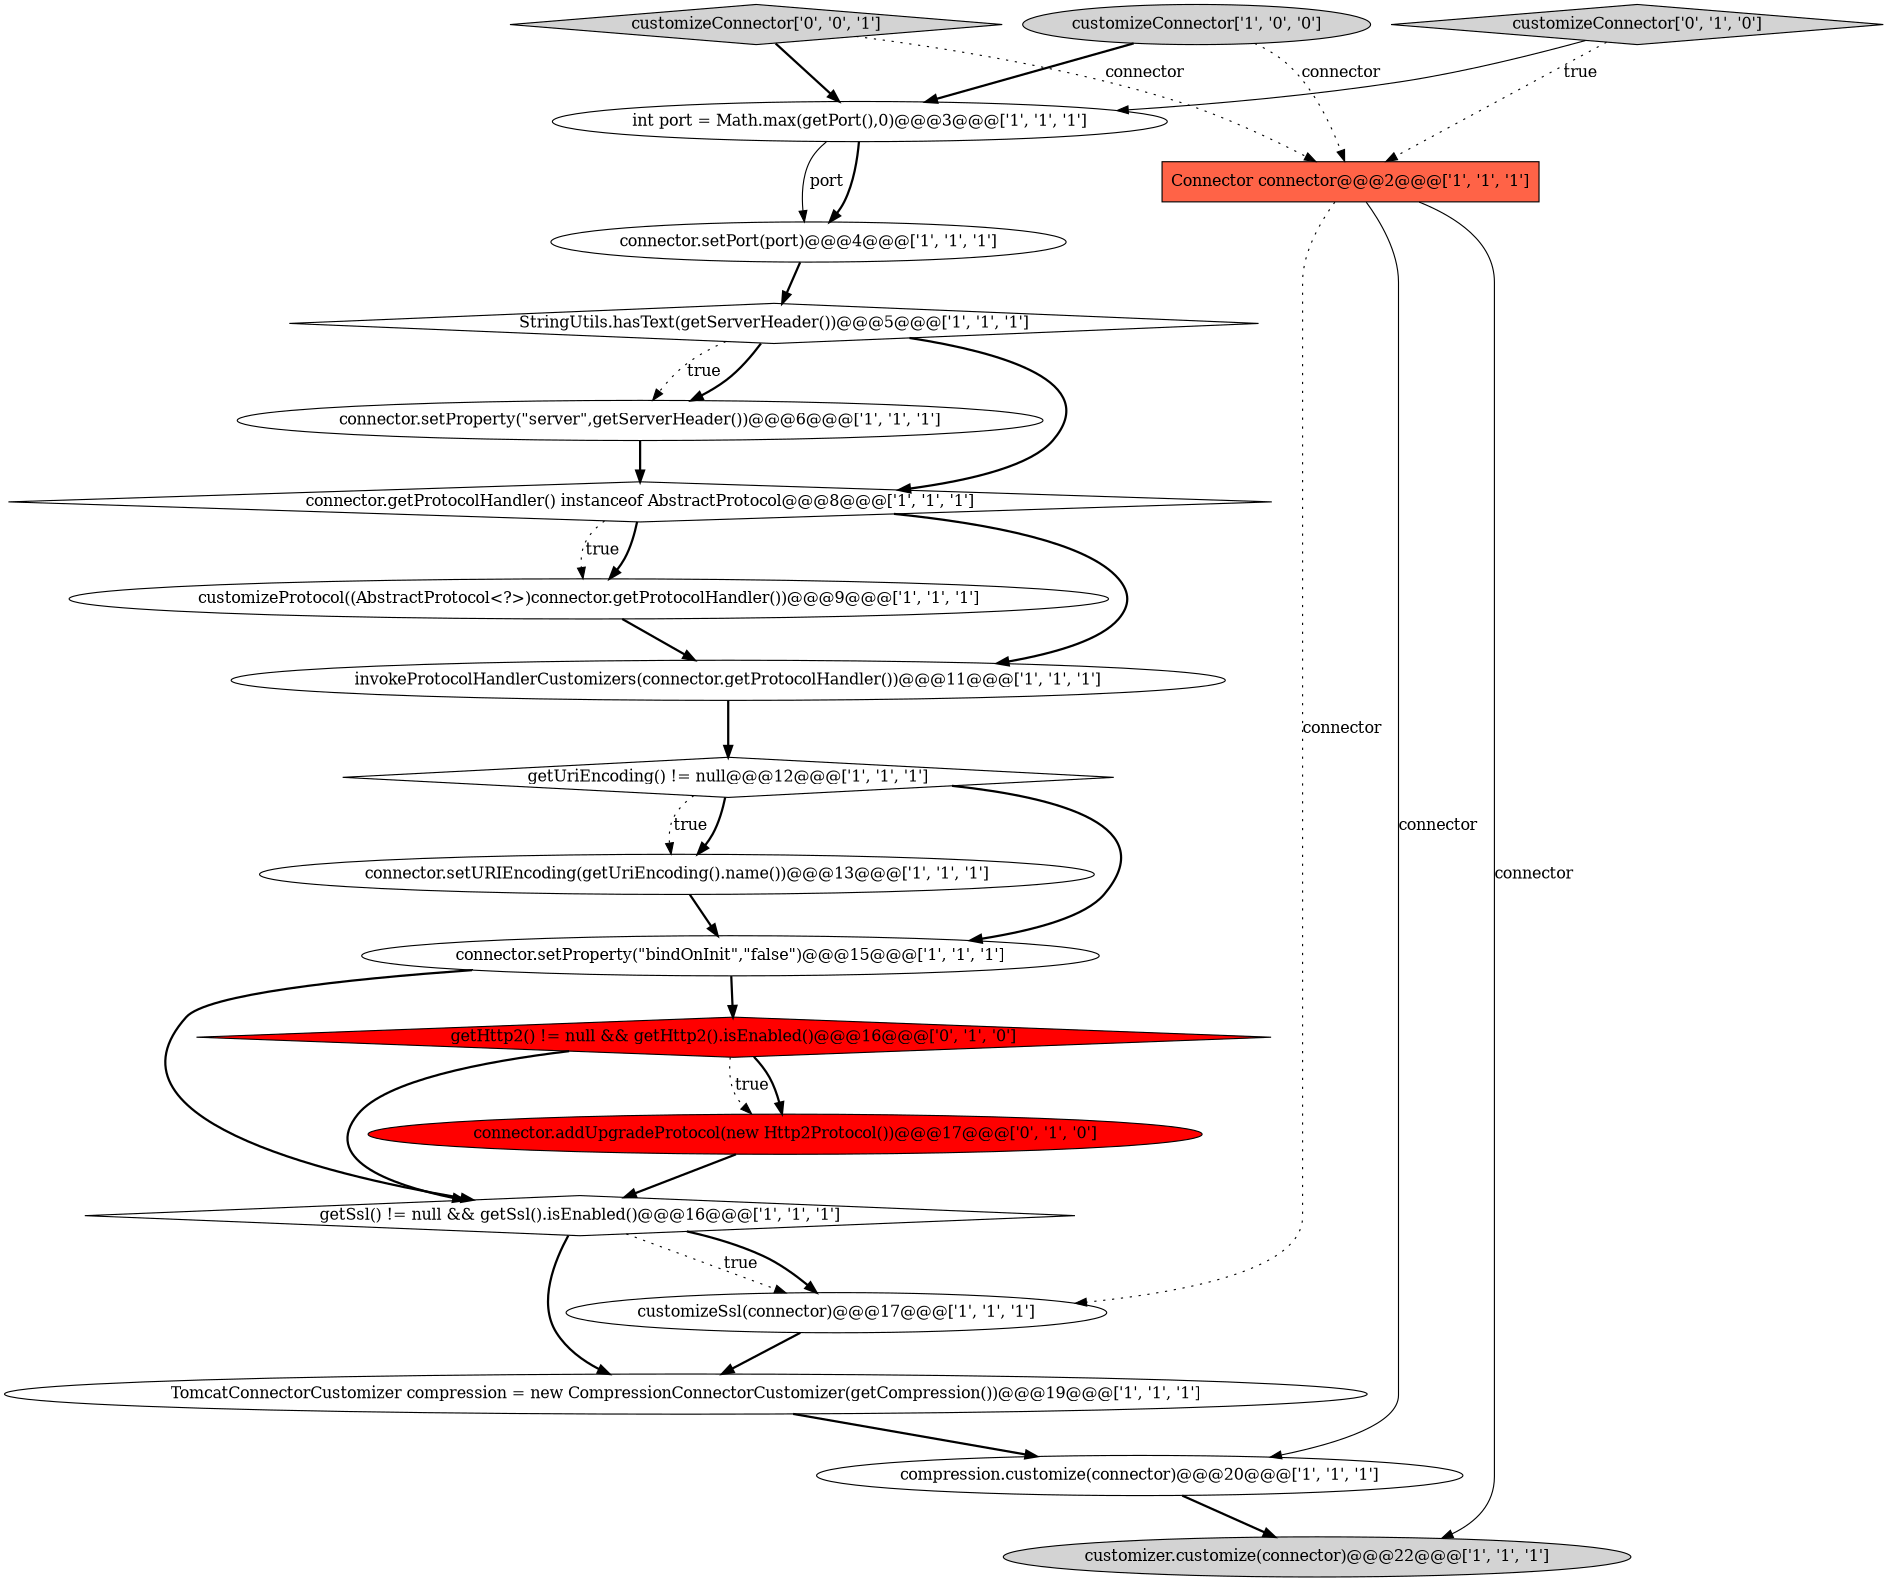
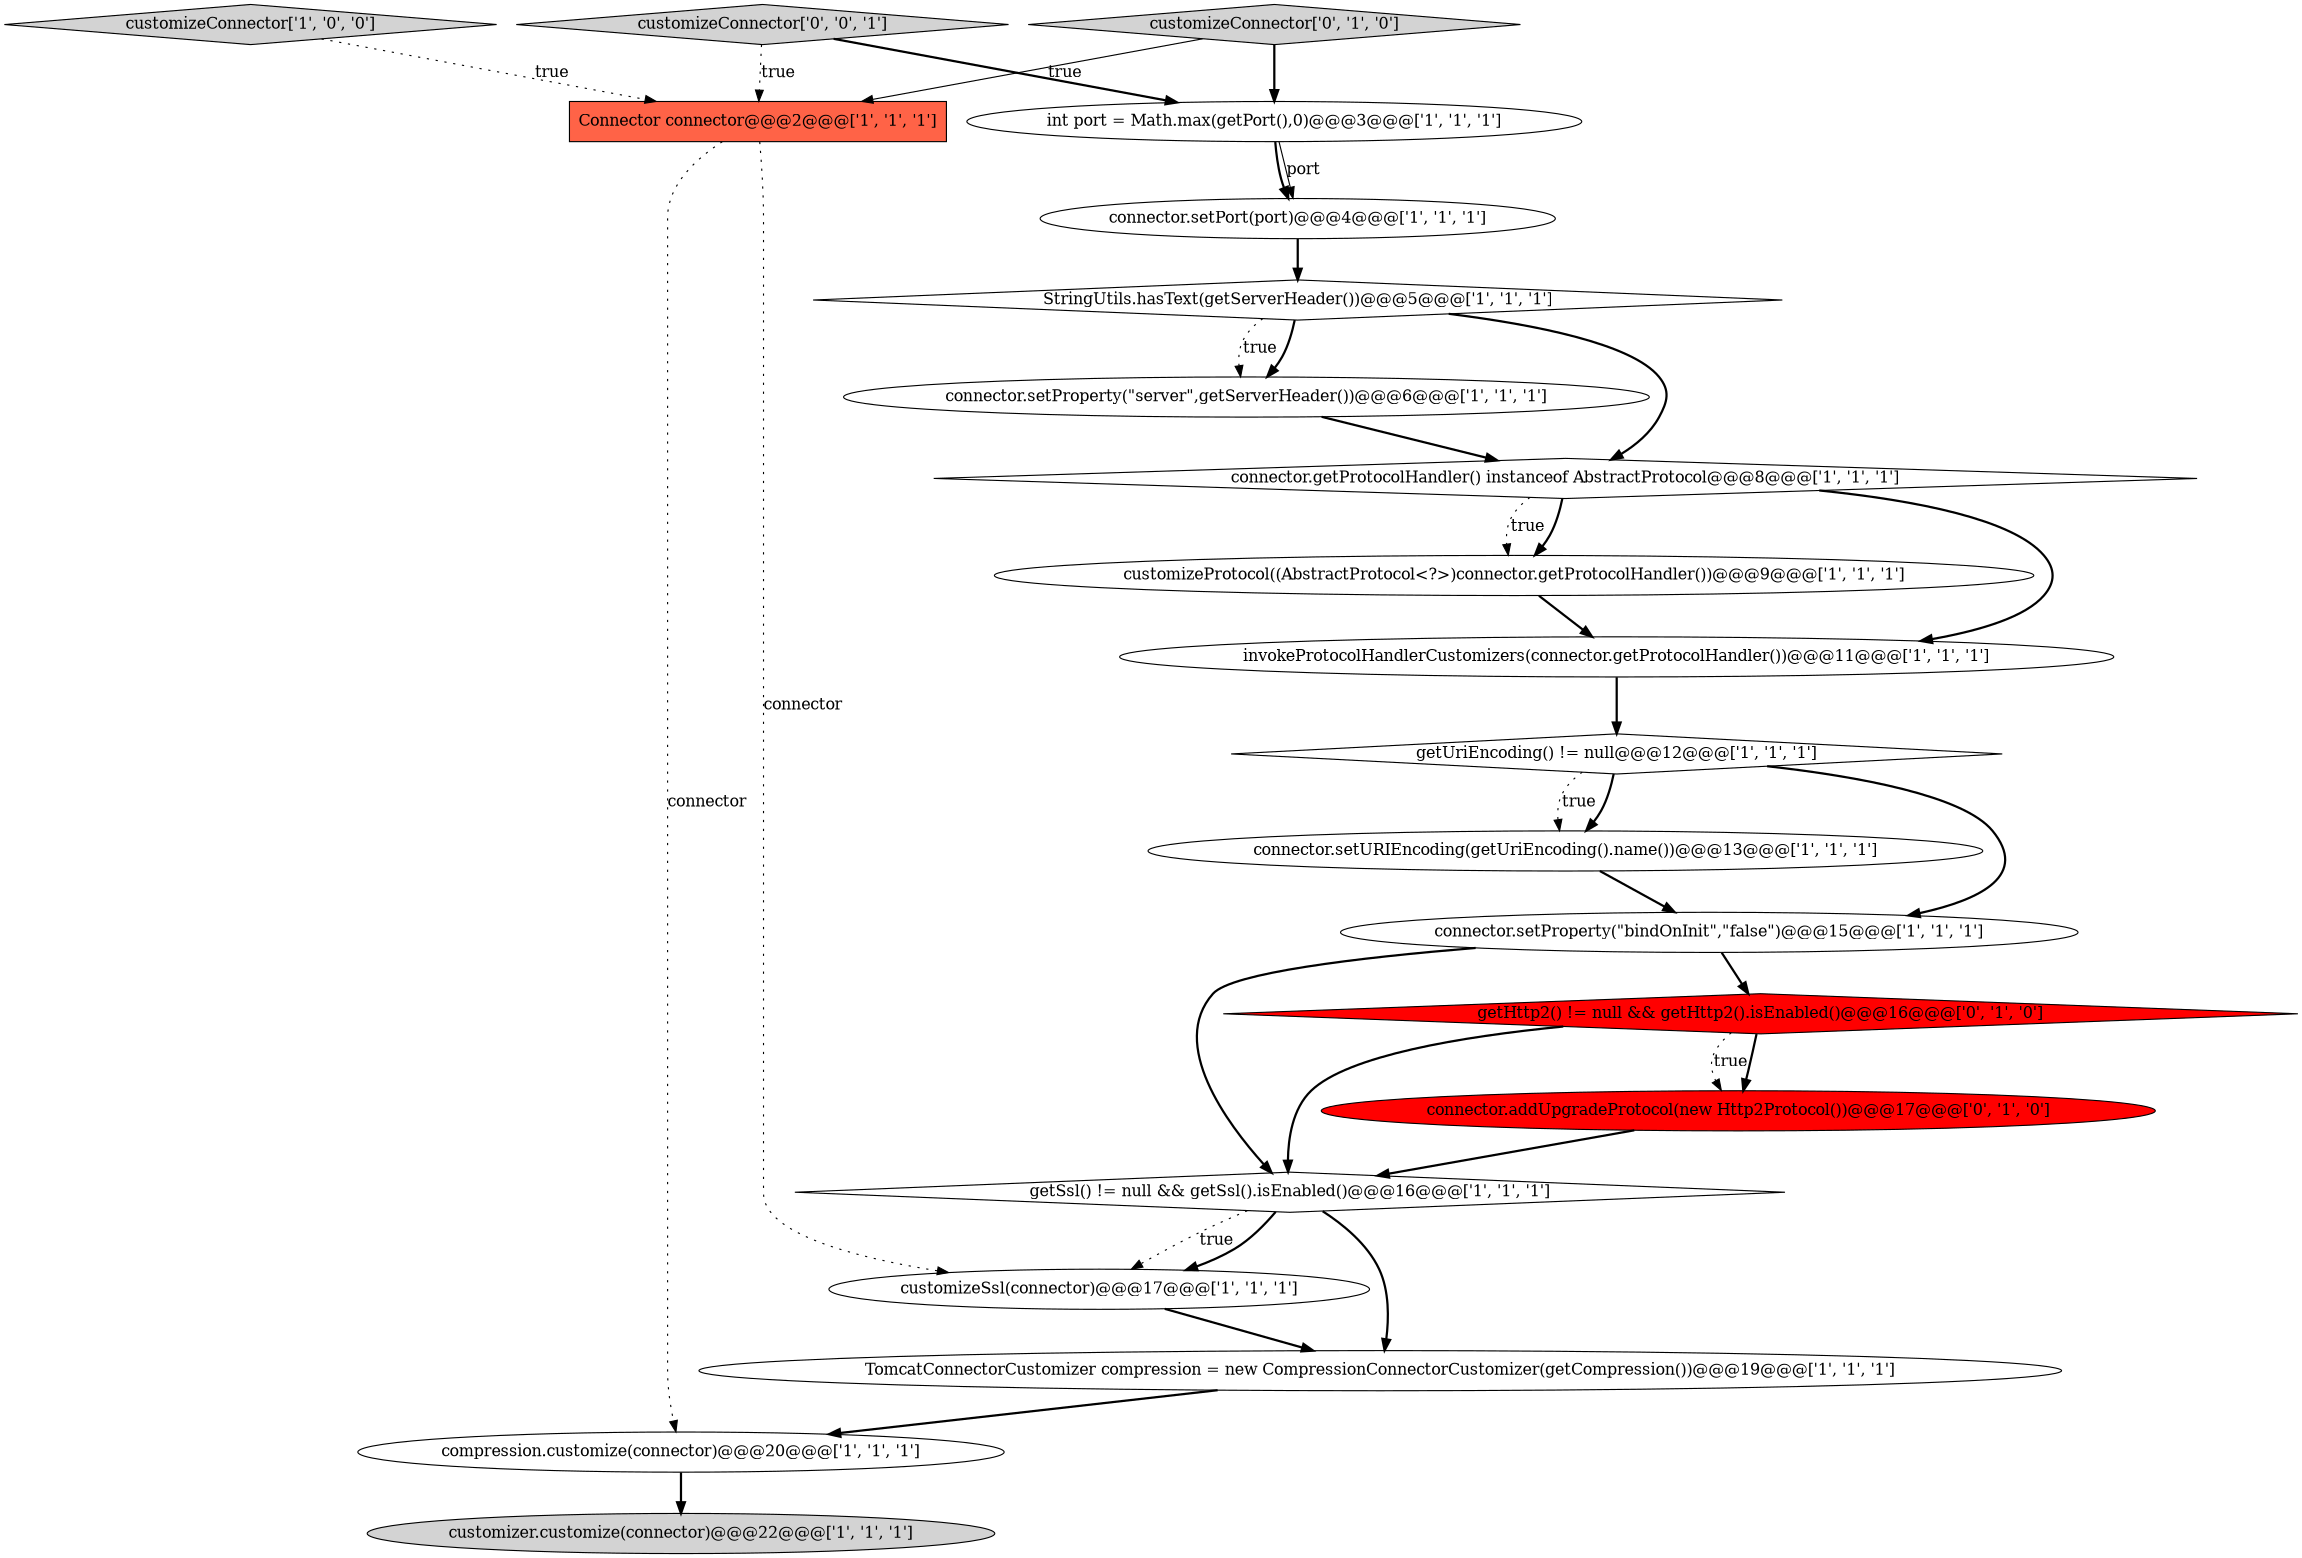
node "customizeConnector['1', '0', '0']": shape ellipse -> diamond
edge "customizeConnector['1', '0', '0']" -> "int port = Math.max(getPort(),0)@@@3@@@['1', '1', '1']": removed
edge "customizeConnector['0', '0', '1']" -> "Connector connector@@@2@@@['1', '1', '1']": label "connector" -> "true"
edge "customizeConnector['1', '0', '0']" -> "Connector connector@@@2@@@['1', '1', '1']": label "connector" -> "true"
edge "customizeConnector['0', '1', '0']" -> "int port = Math.max(getPort(),0)@@@3@@@['1', '1', '1']": style solid -> bold
edge "customizeConnector['0', '1', '0']" -> "Connector connector@@@2@@@['1', '1', '1']": style dotted -> solid
edge "Connector connector@@@2@@@['1', '1', '1']" -> "customizer.customize(connector)@@@22@@@['1', '1', '1']": removed, label "connector"
edge "Connector connector@@@2@@@['1', '1', '1']" -> "compression.customize(connector)@@@20@@@['1', '1', '1']": style solid -> dotted
